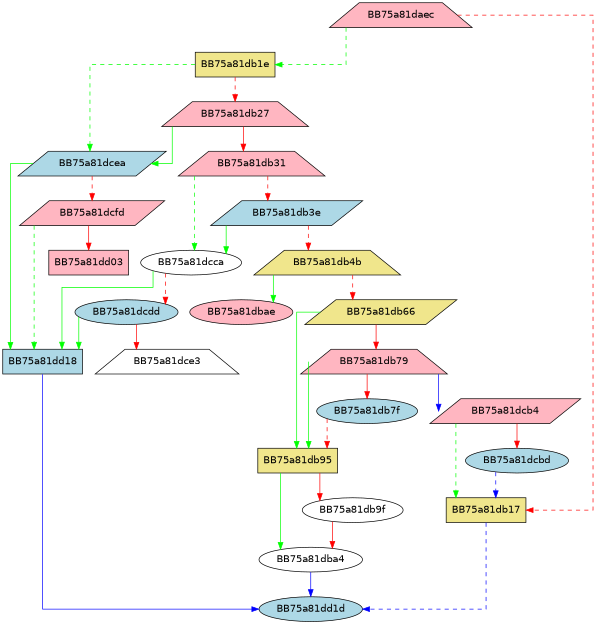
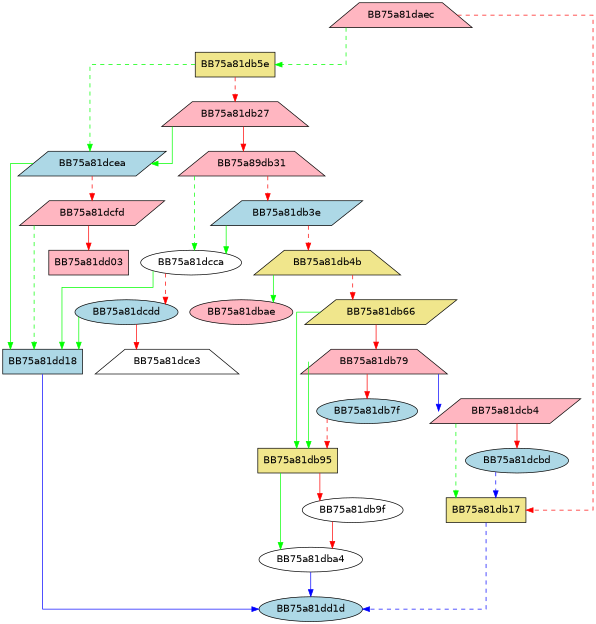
node "BB75a81db1e": label "BB75a81db1e" -> "BB75a81db5e"
node "BB75a81db31": label "BB75a81db31" -> "BB75a89db31"
